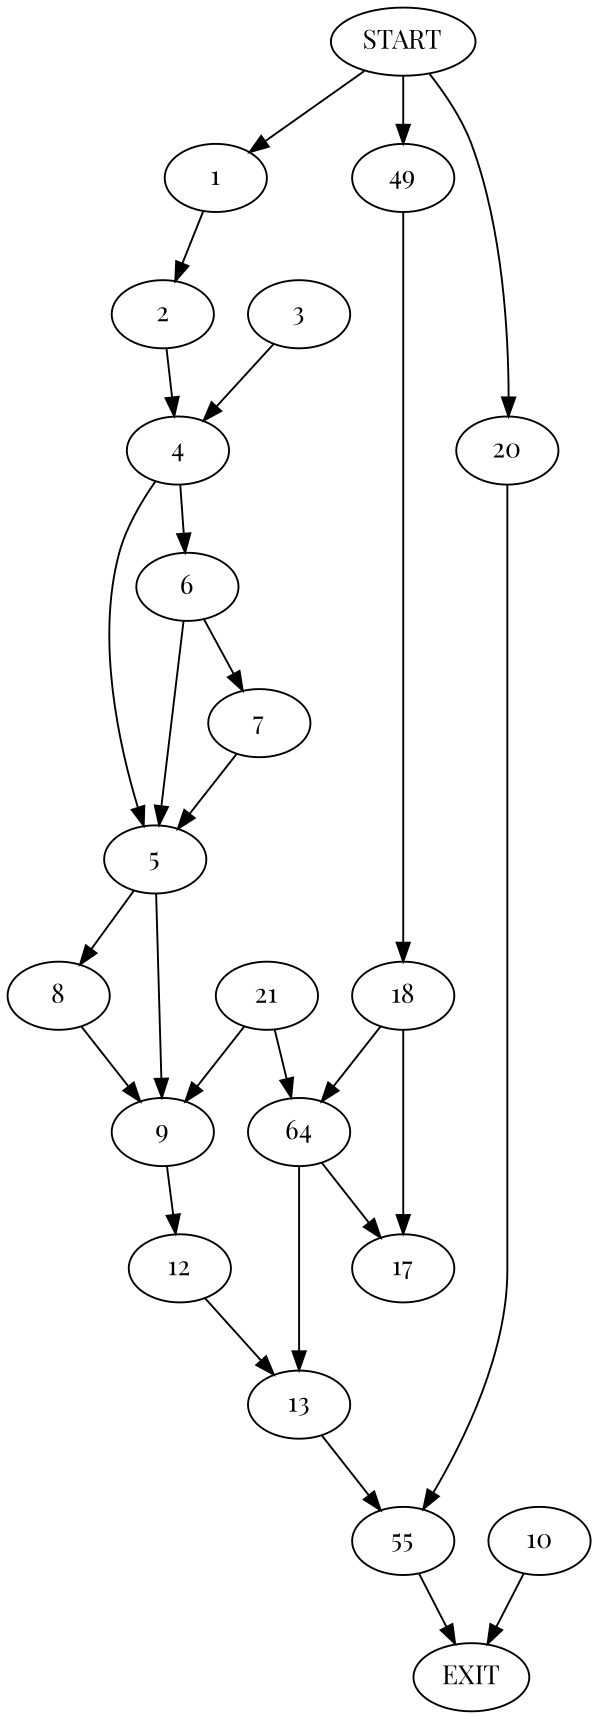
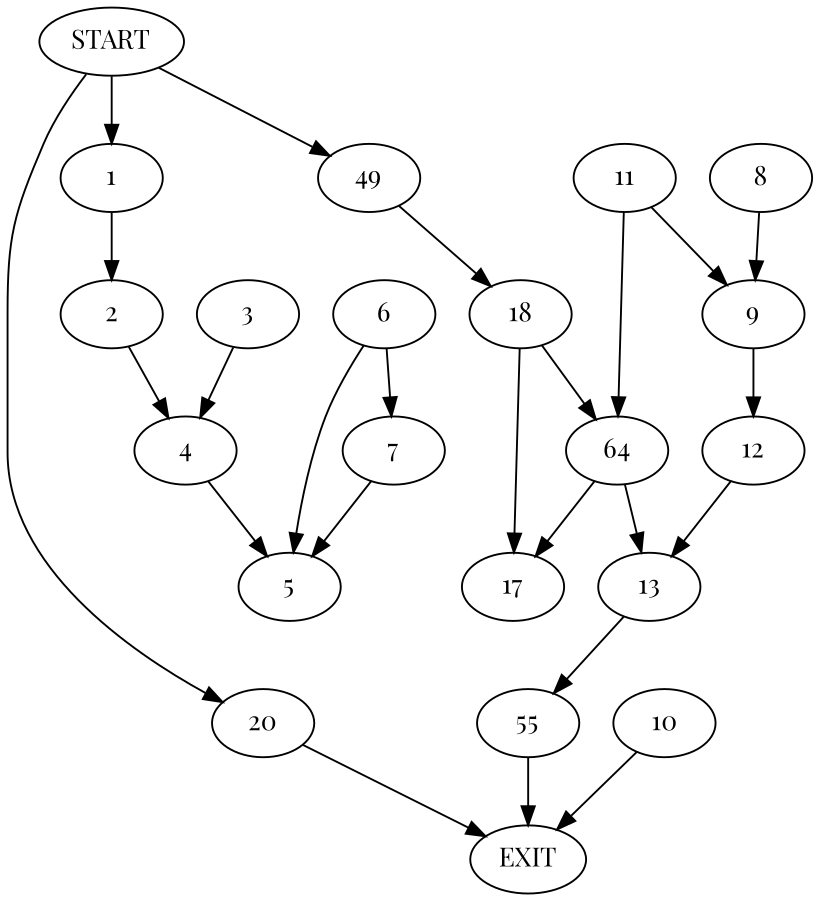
edge "4" -> "6": removed
edge "5" -> "8": removed
edge "5" -> "9": removed
node "21": label "21" -> "11"
edge "20" -> "55": now "20" -> "EXIT"
